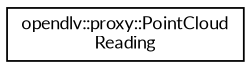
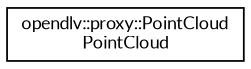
node "opendlv::proxy::PointCloud Reading": label "opendlv::proxy::PointCloud Reading" -> "opendlv::proxy::PointCloud PointCloud"
